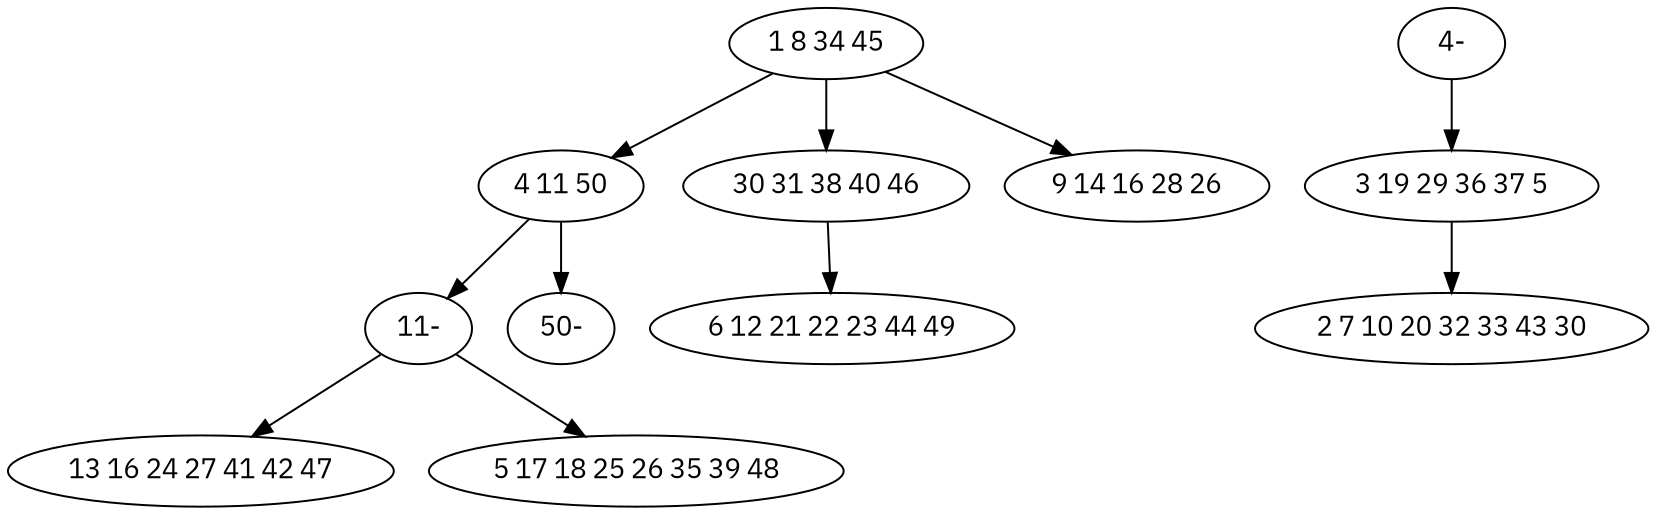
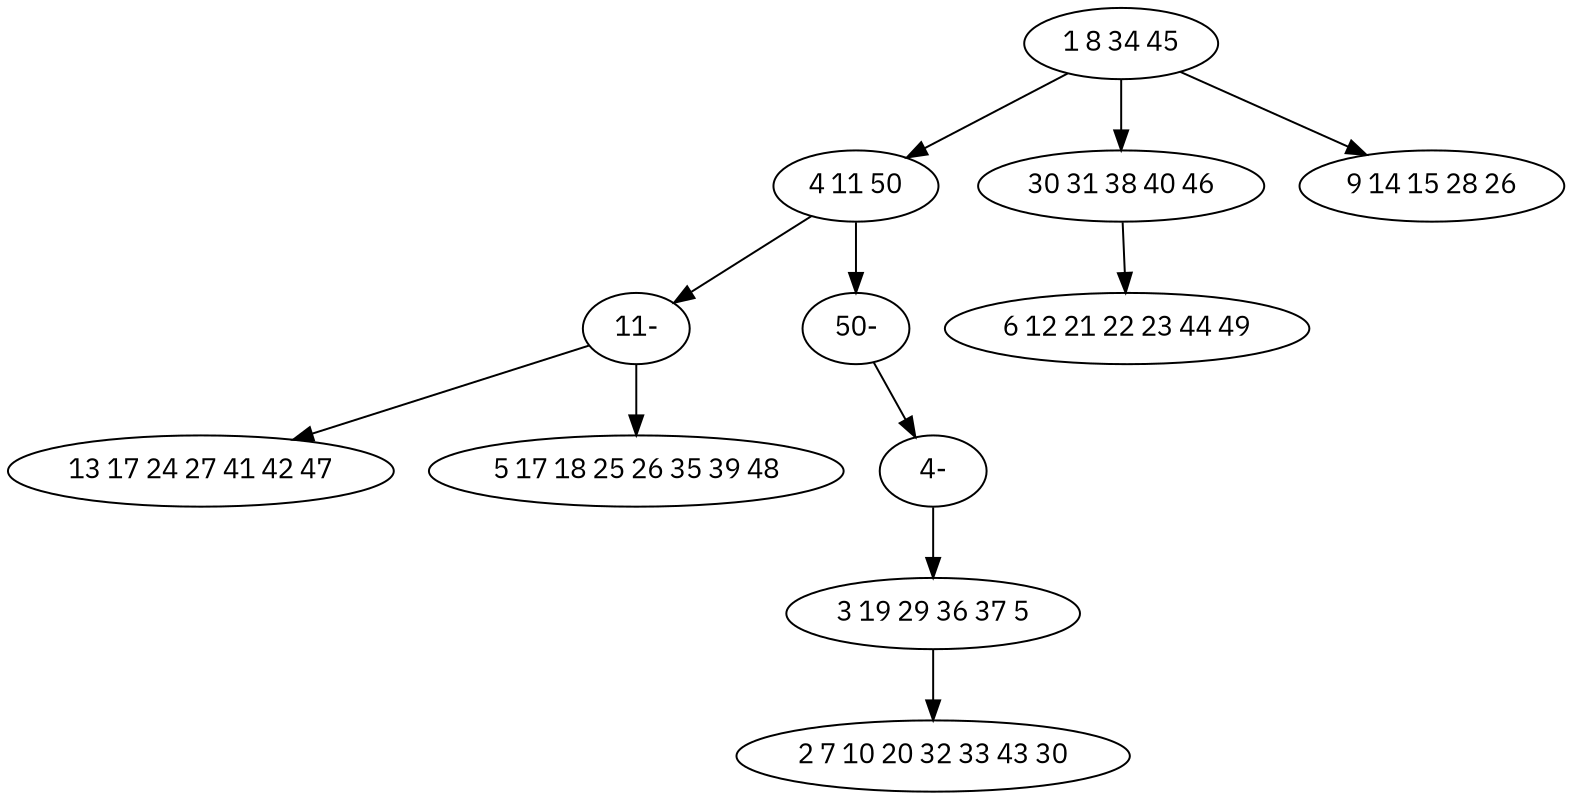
node "9 14 16 28 26": label "9 14 16 28 26" -> "9 14 15 28 26"
edge "50-" -> "4-": added
node "13 16 24 27 41 42 47": label "13 16 24 27 41 42 47" -> "13 17 24 27 41 42 47"
